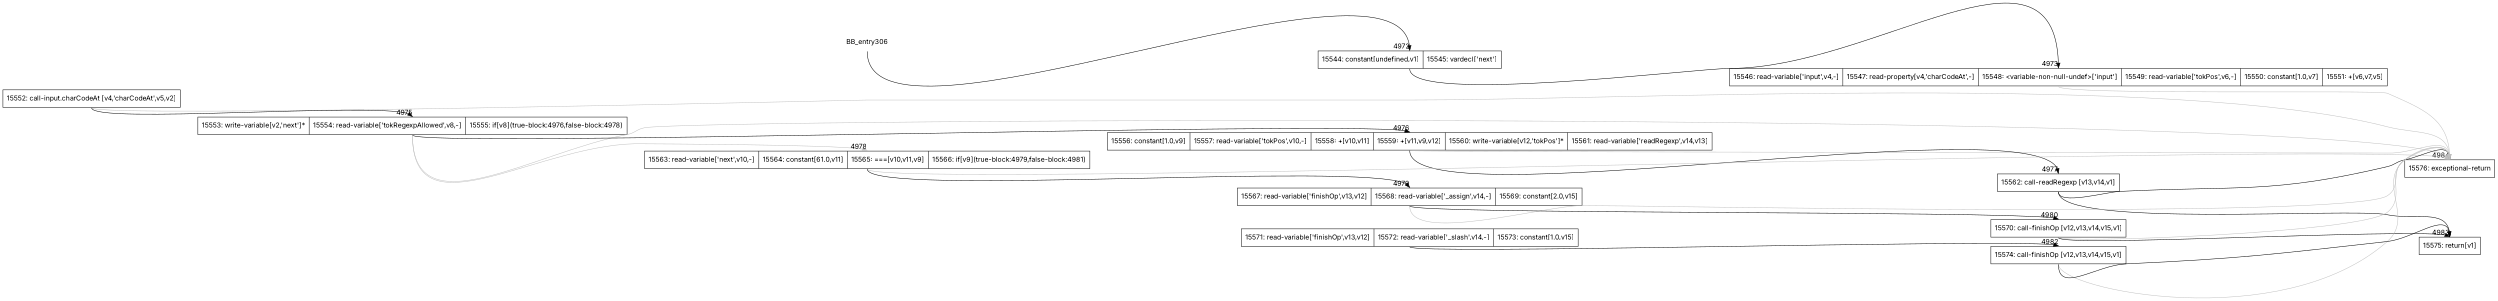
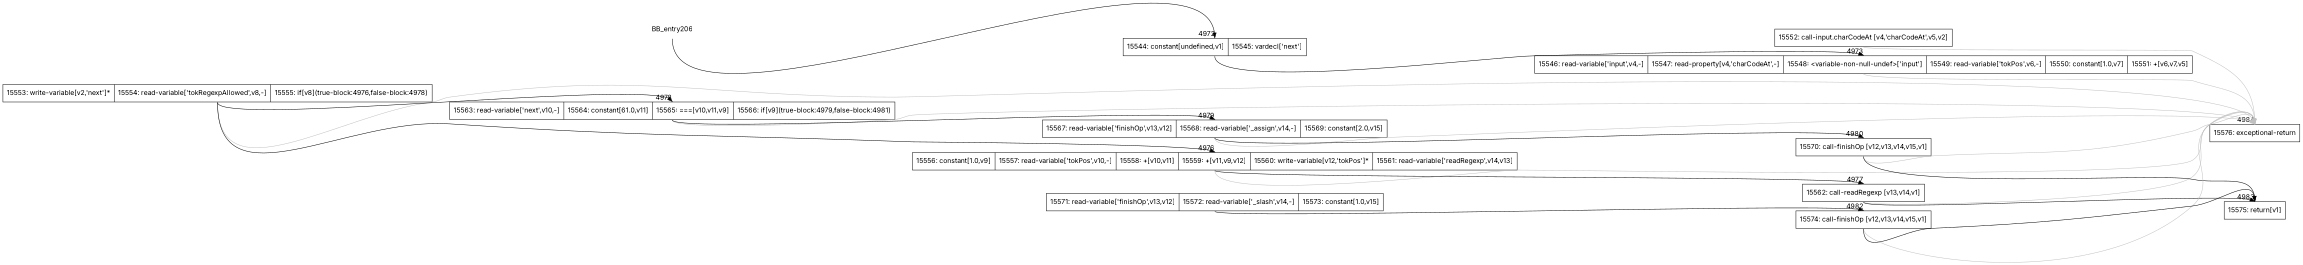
node "BB_entry306": label "BB_entry306" -> "BB_entry206"
edge "15552: call-input.charCodeAt [v4,'charCodeAt',v5,v2]" -> "15553: write-variable[v2,'next']*": removed
edge "15553: write-variable[v2,'next']*" -> "15563: read-variable['next',v10,-]": color gray -> black
edge "15562: call-readRegexp [v13,v14,v1]" -> "15576: exceptional-return": color black -> gray
